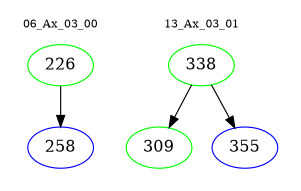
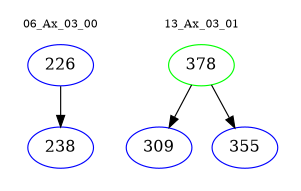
node "226": color green -> blue
node "338": label "338" -> "378"
node "258": label "258" -> "238"
node "309": color green -> blue
